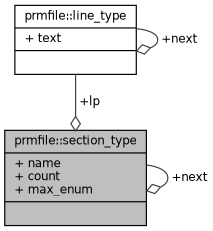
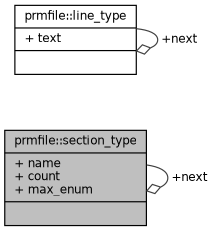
edge "prmfile::line_type" -> "prmfile::section_type": removed, label "+lp"
